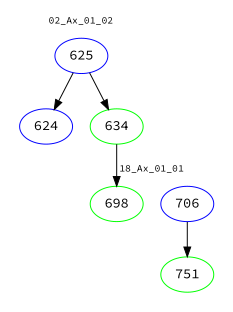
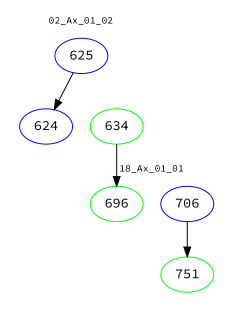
edge "625" -> "634": removed
node "698": label "698" -> "696"
